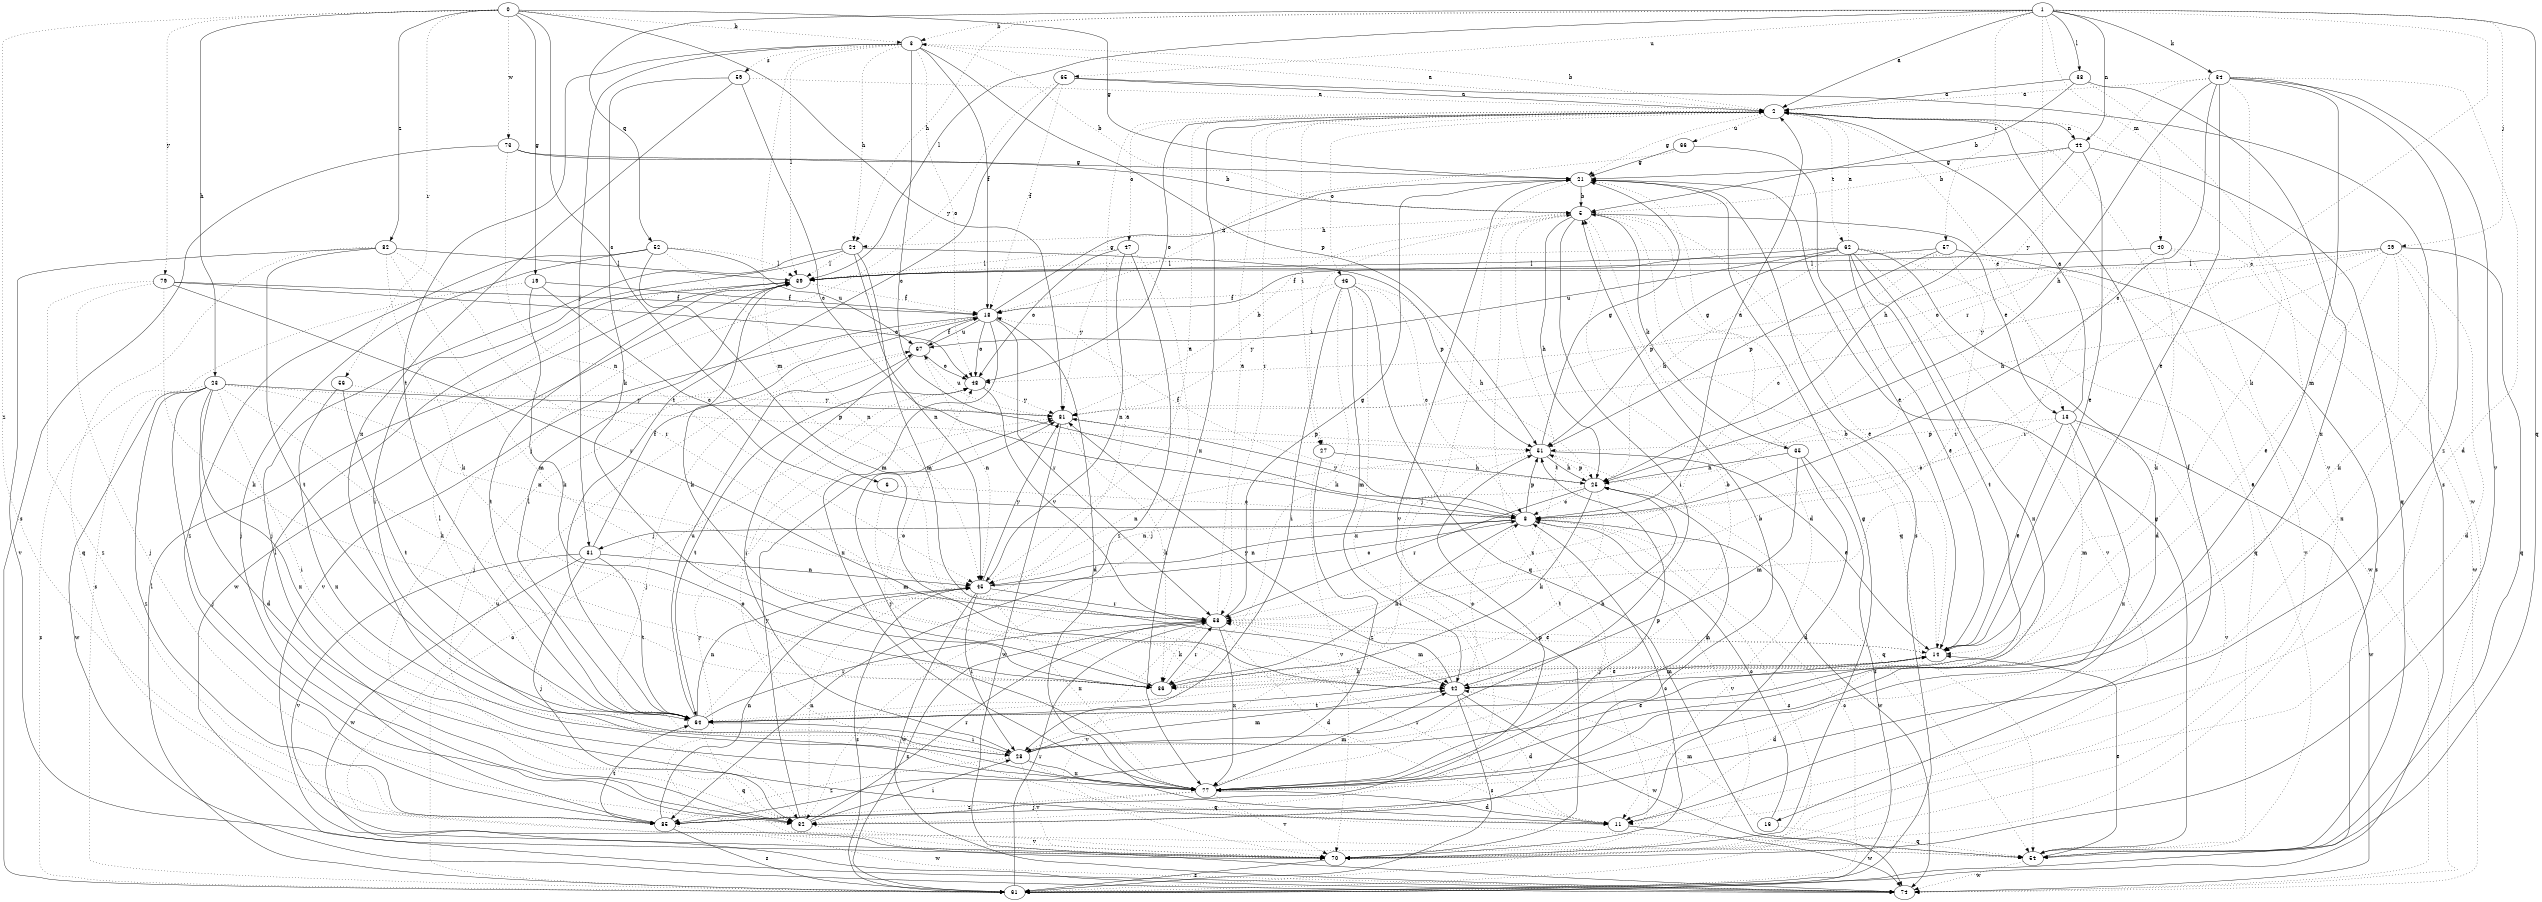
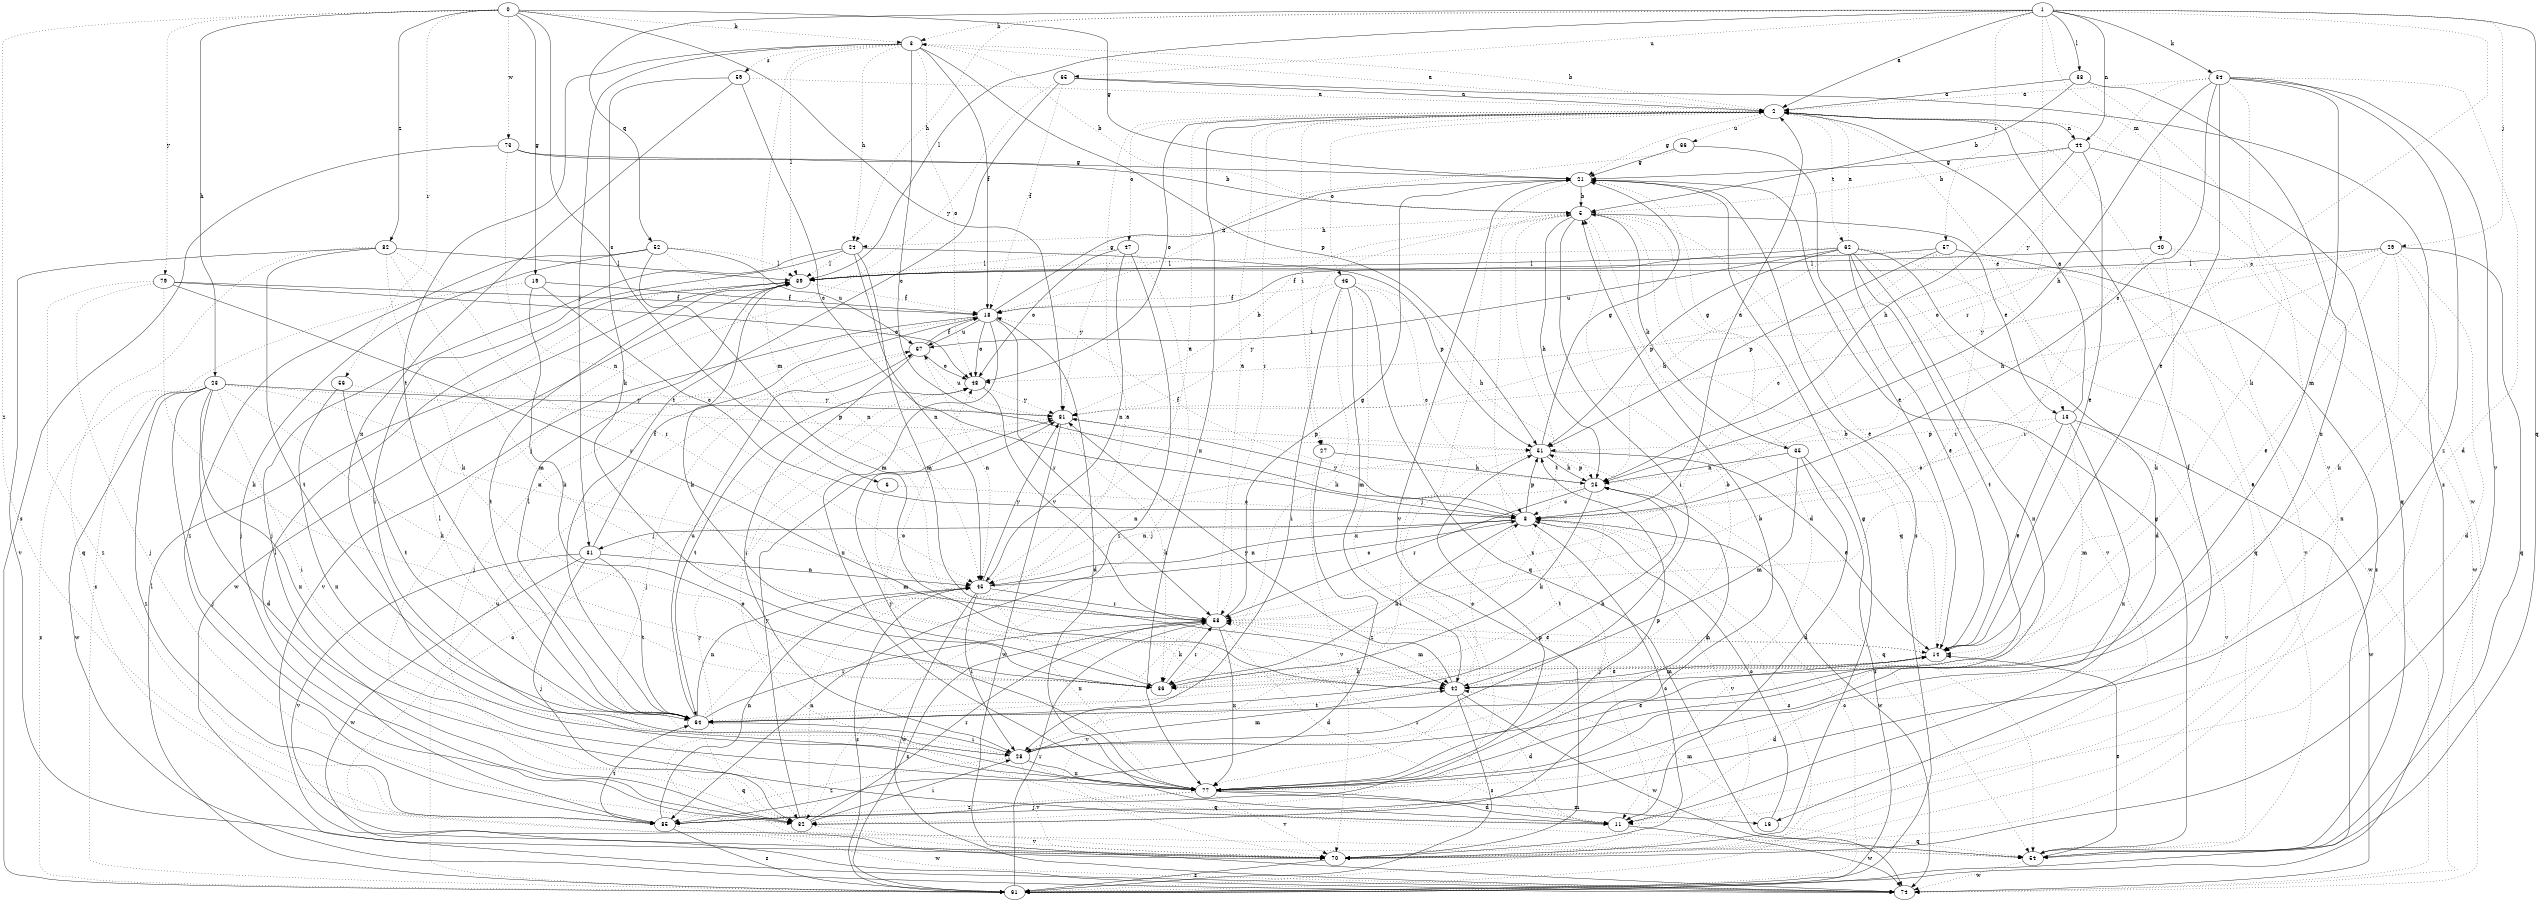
edge "77" -> "42": now "77" -> "16"
